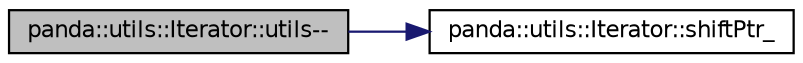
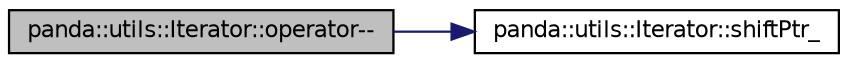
node "panda::utils::Iterator::utils--": label "panda::utils::Iterator::utils--" -> "panda::utils::Iterator::operator--"
